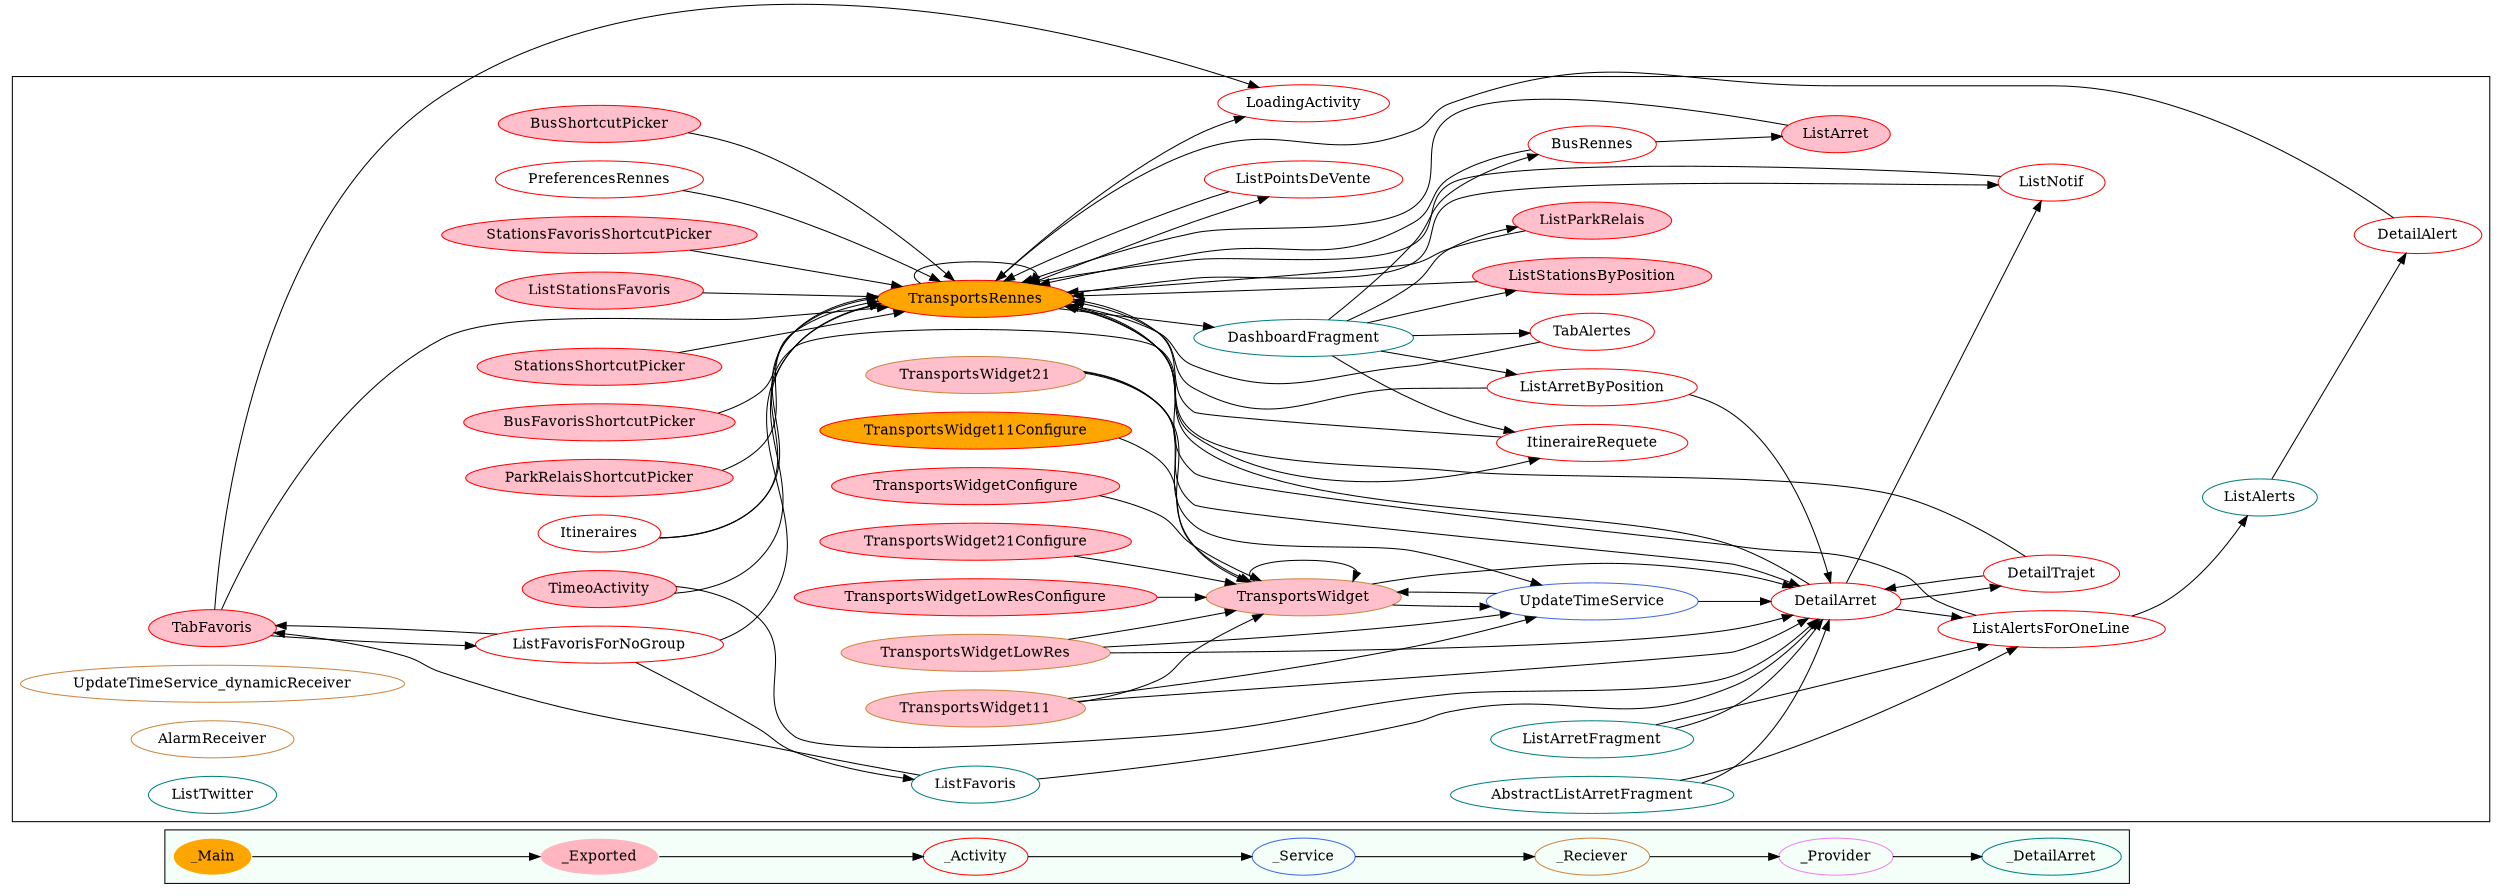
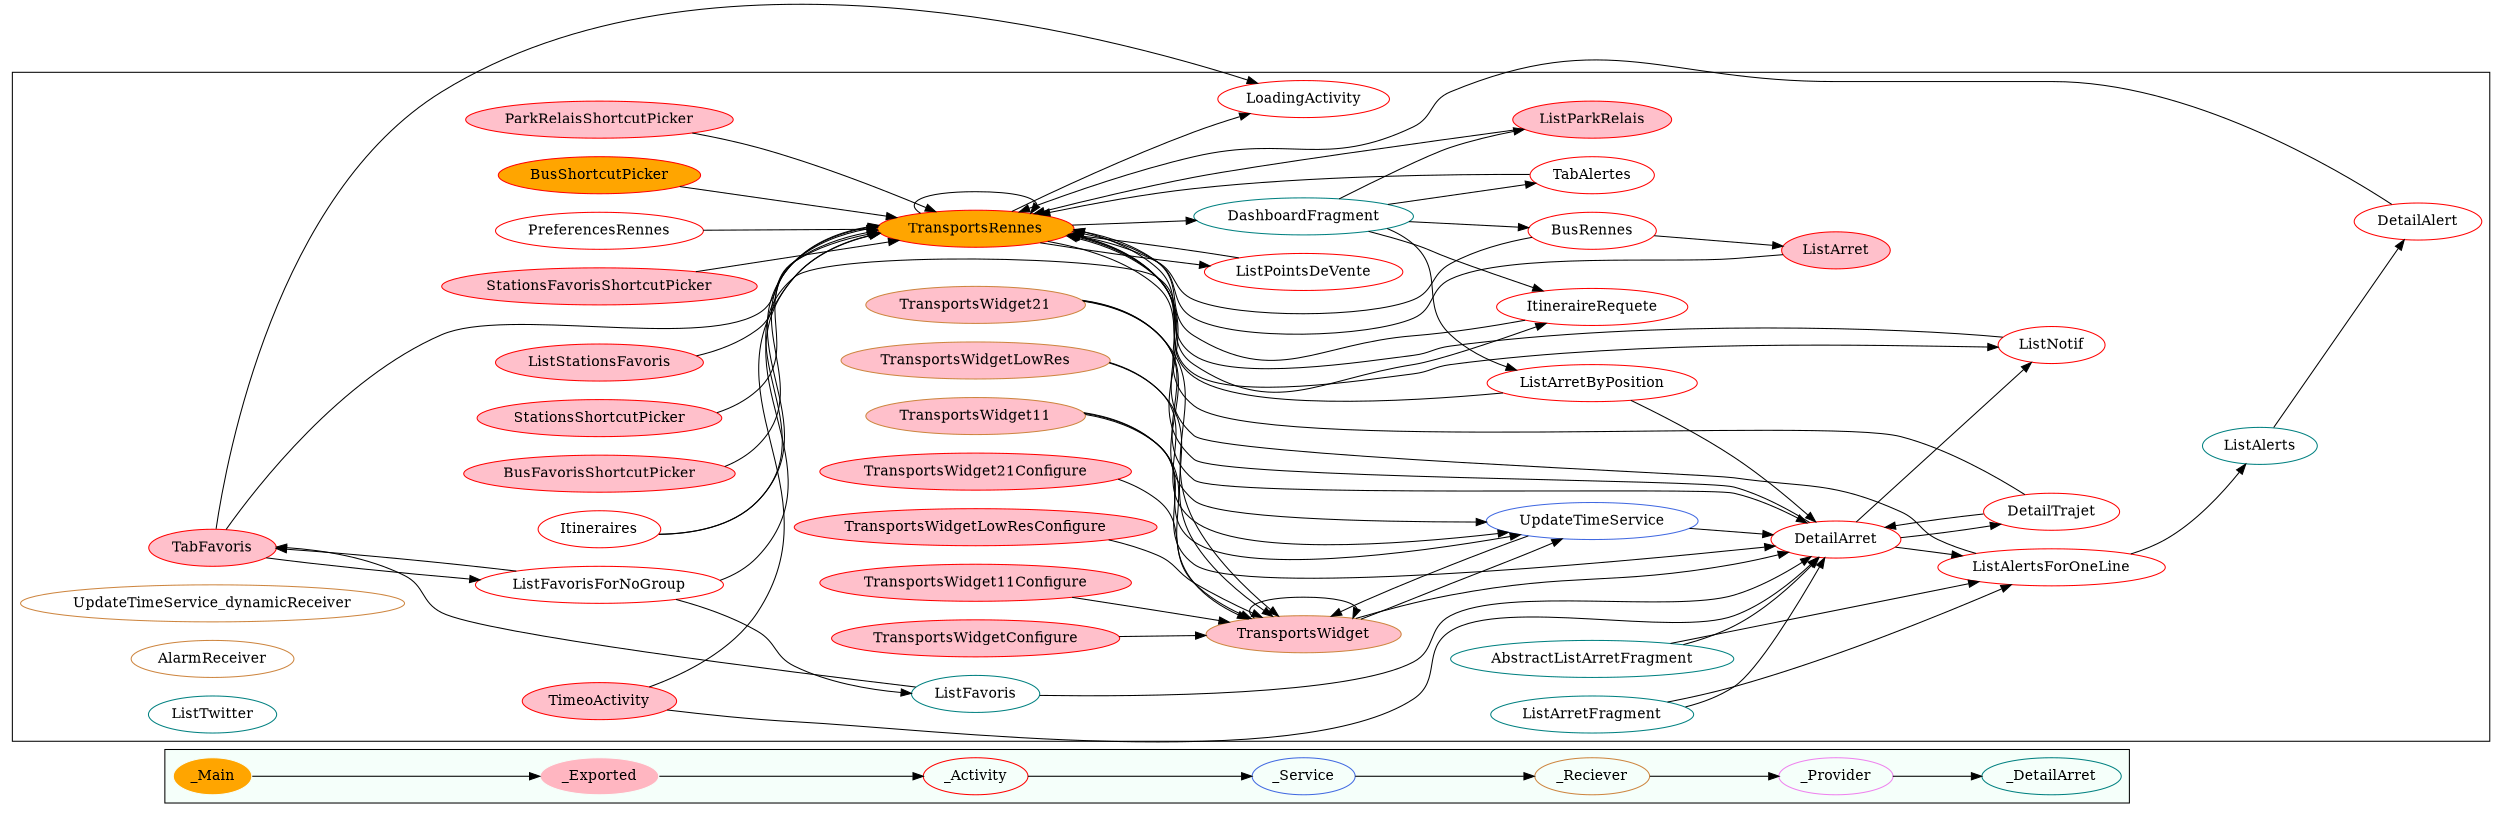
node "BusShortcutPicker": fillcolor pink -> orange
node "ListStationsByPosition": removed
node "TransportsWidget11Configure": fillcolor orange -> pink
edge "TransportsWidgetLowRes" -> "DetailArret": removed
